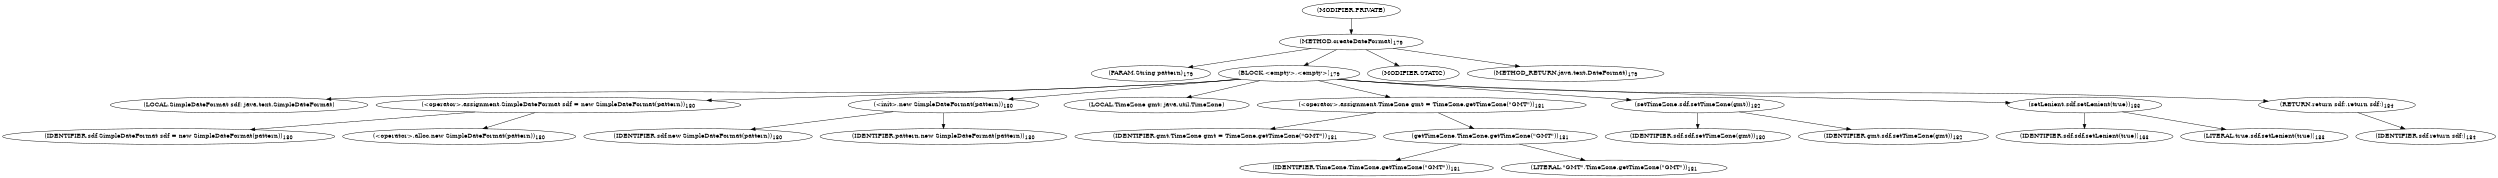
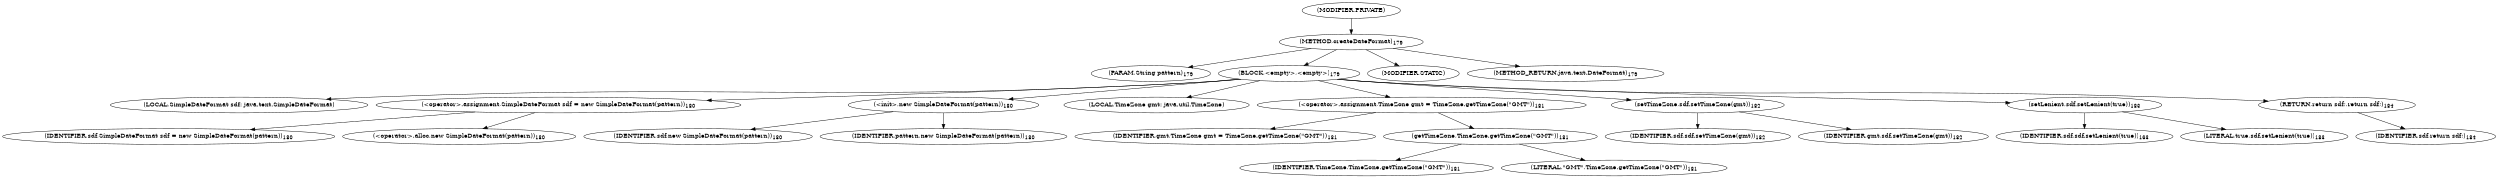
node "(IDENTIFIER,sdf,sdf.setTimeZone(gmt))": text "180" -> "182"
